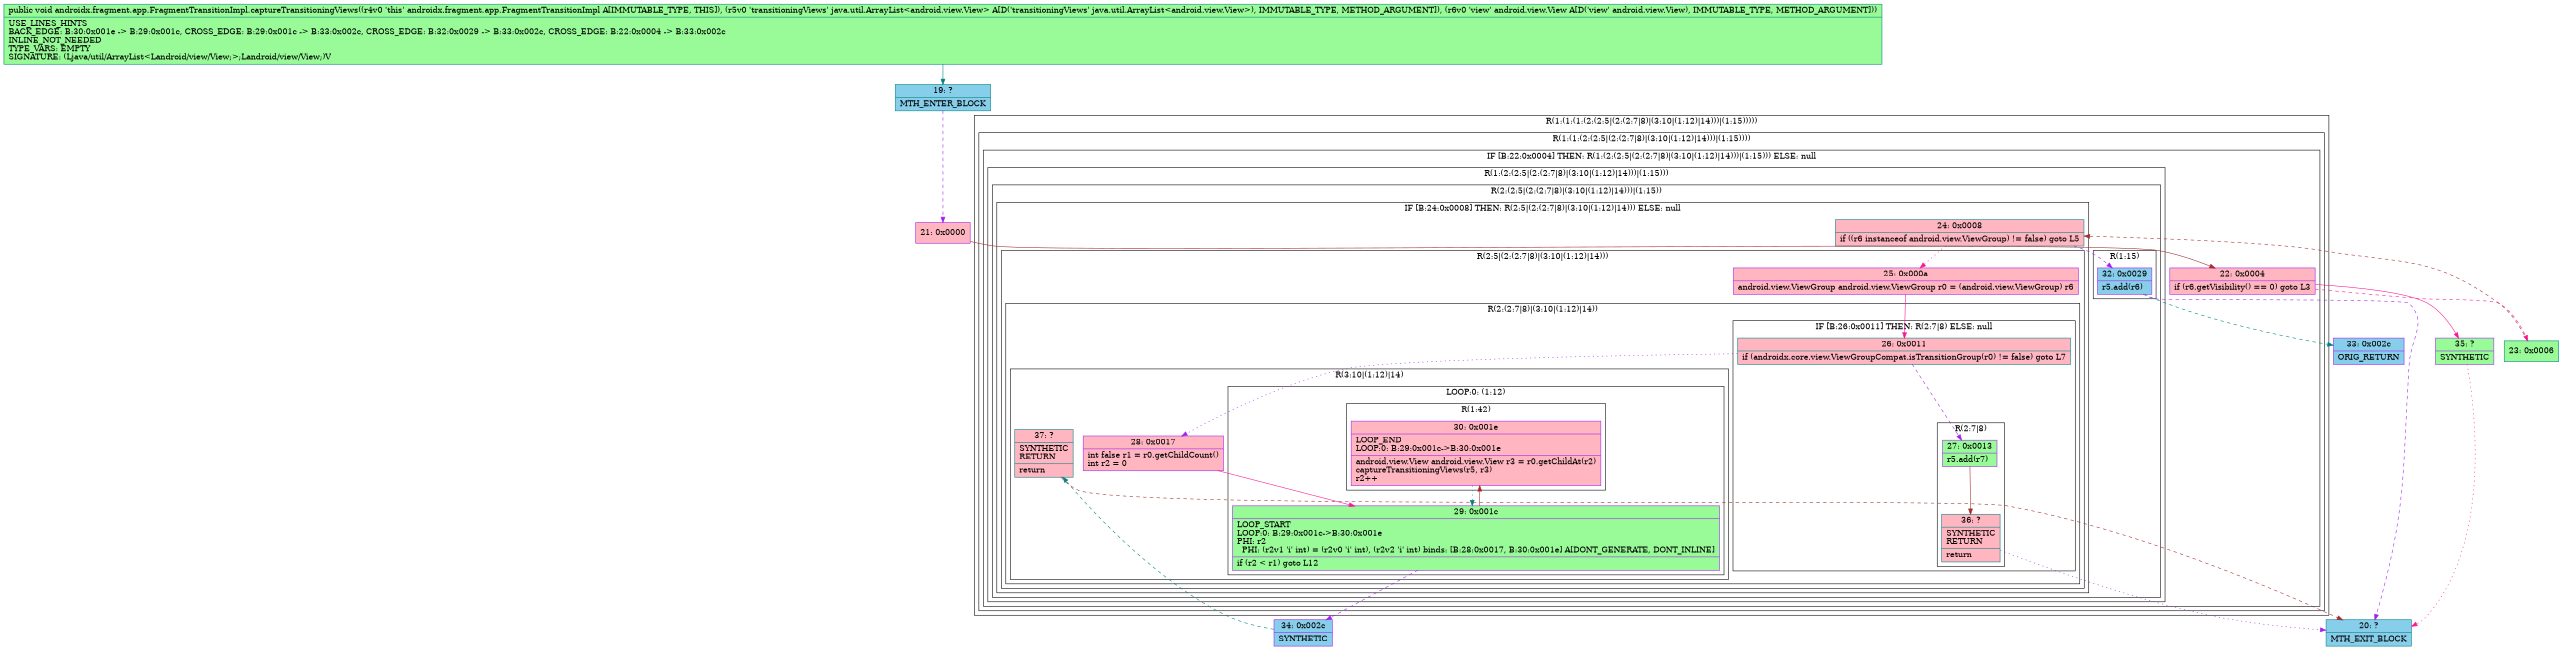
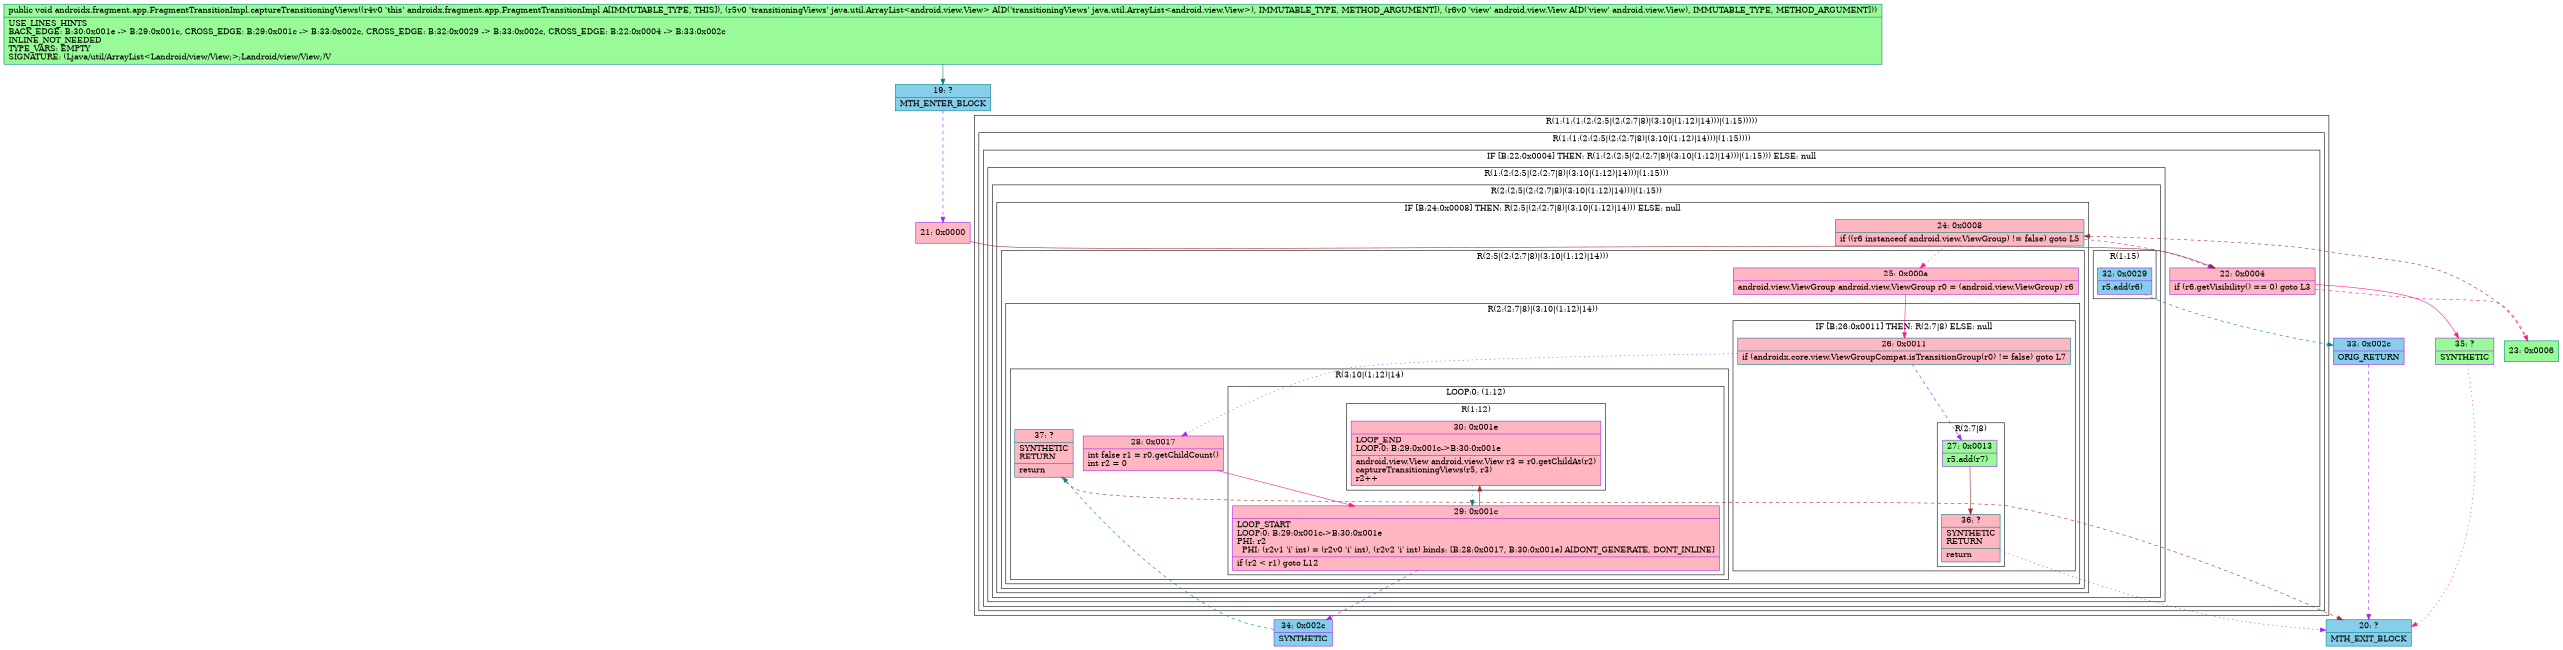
edge "24: 0x0008" -> "32: 0x0029": now "24: 0x0008" -> "22: 0x0004"
edge "32: 0x0029" -> "20: ?": now "33: 0x002c" -> "20: ?"
cluster "R(1:42)": label "R(1:42)" -> "R(1:12)"
node "29: 0x001c": fillcolor palegreen -> lightpink
